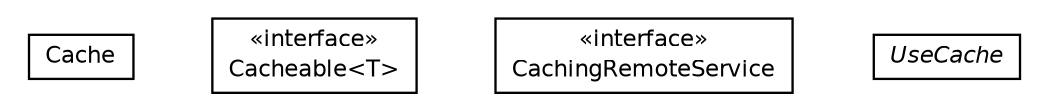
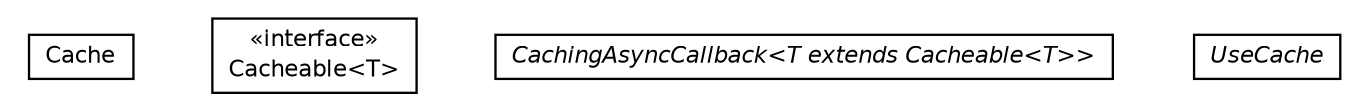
node "CachingRemoteService": removed
node "CachingAsyncCallback<T extends Cacheable<T>>": added
